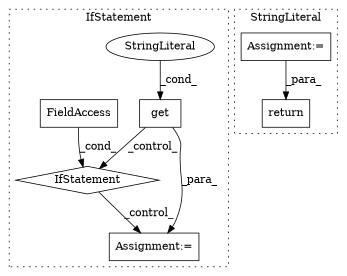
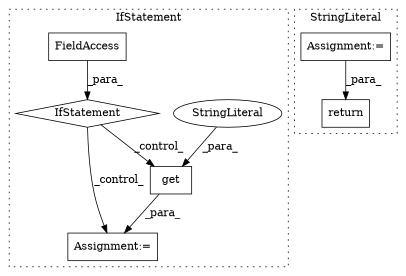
edge "StringLiteral" -> "get": label "_cond_" -> "_para_"
edge "get" -> "IfStatement": reversed
edge "FieldAccess" -> "IfStatement": label "_cond_" -> "_para_"
